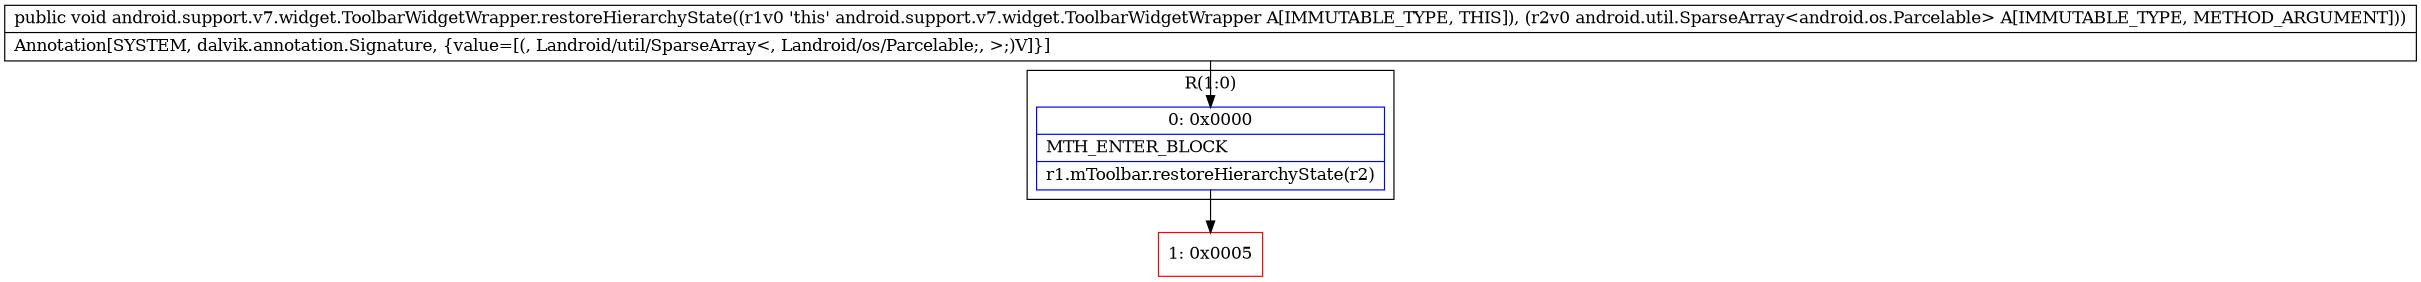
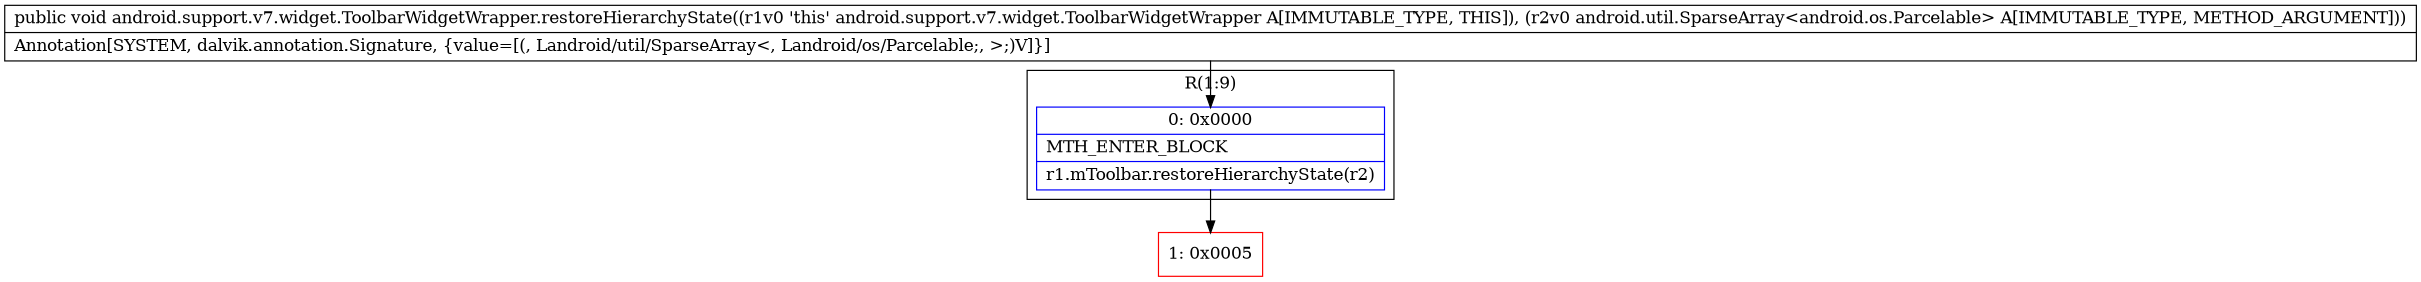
cluster "R(1:0)": label "R(1:0)" -> "R(1:9)"
